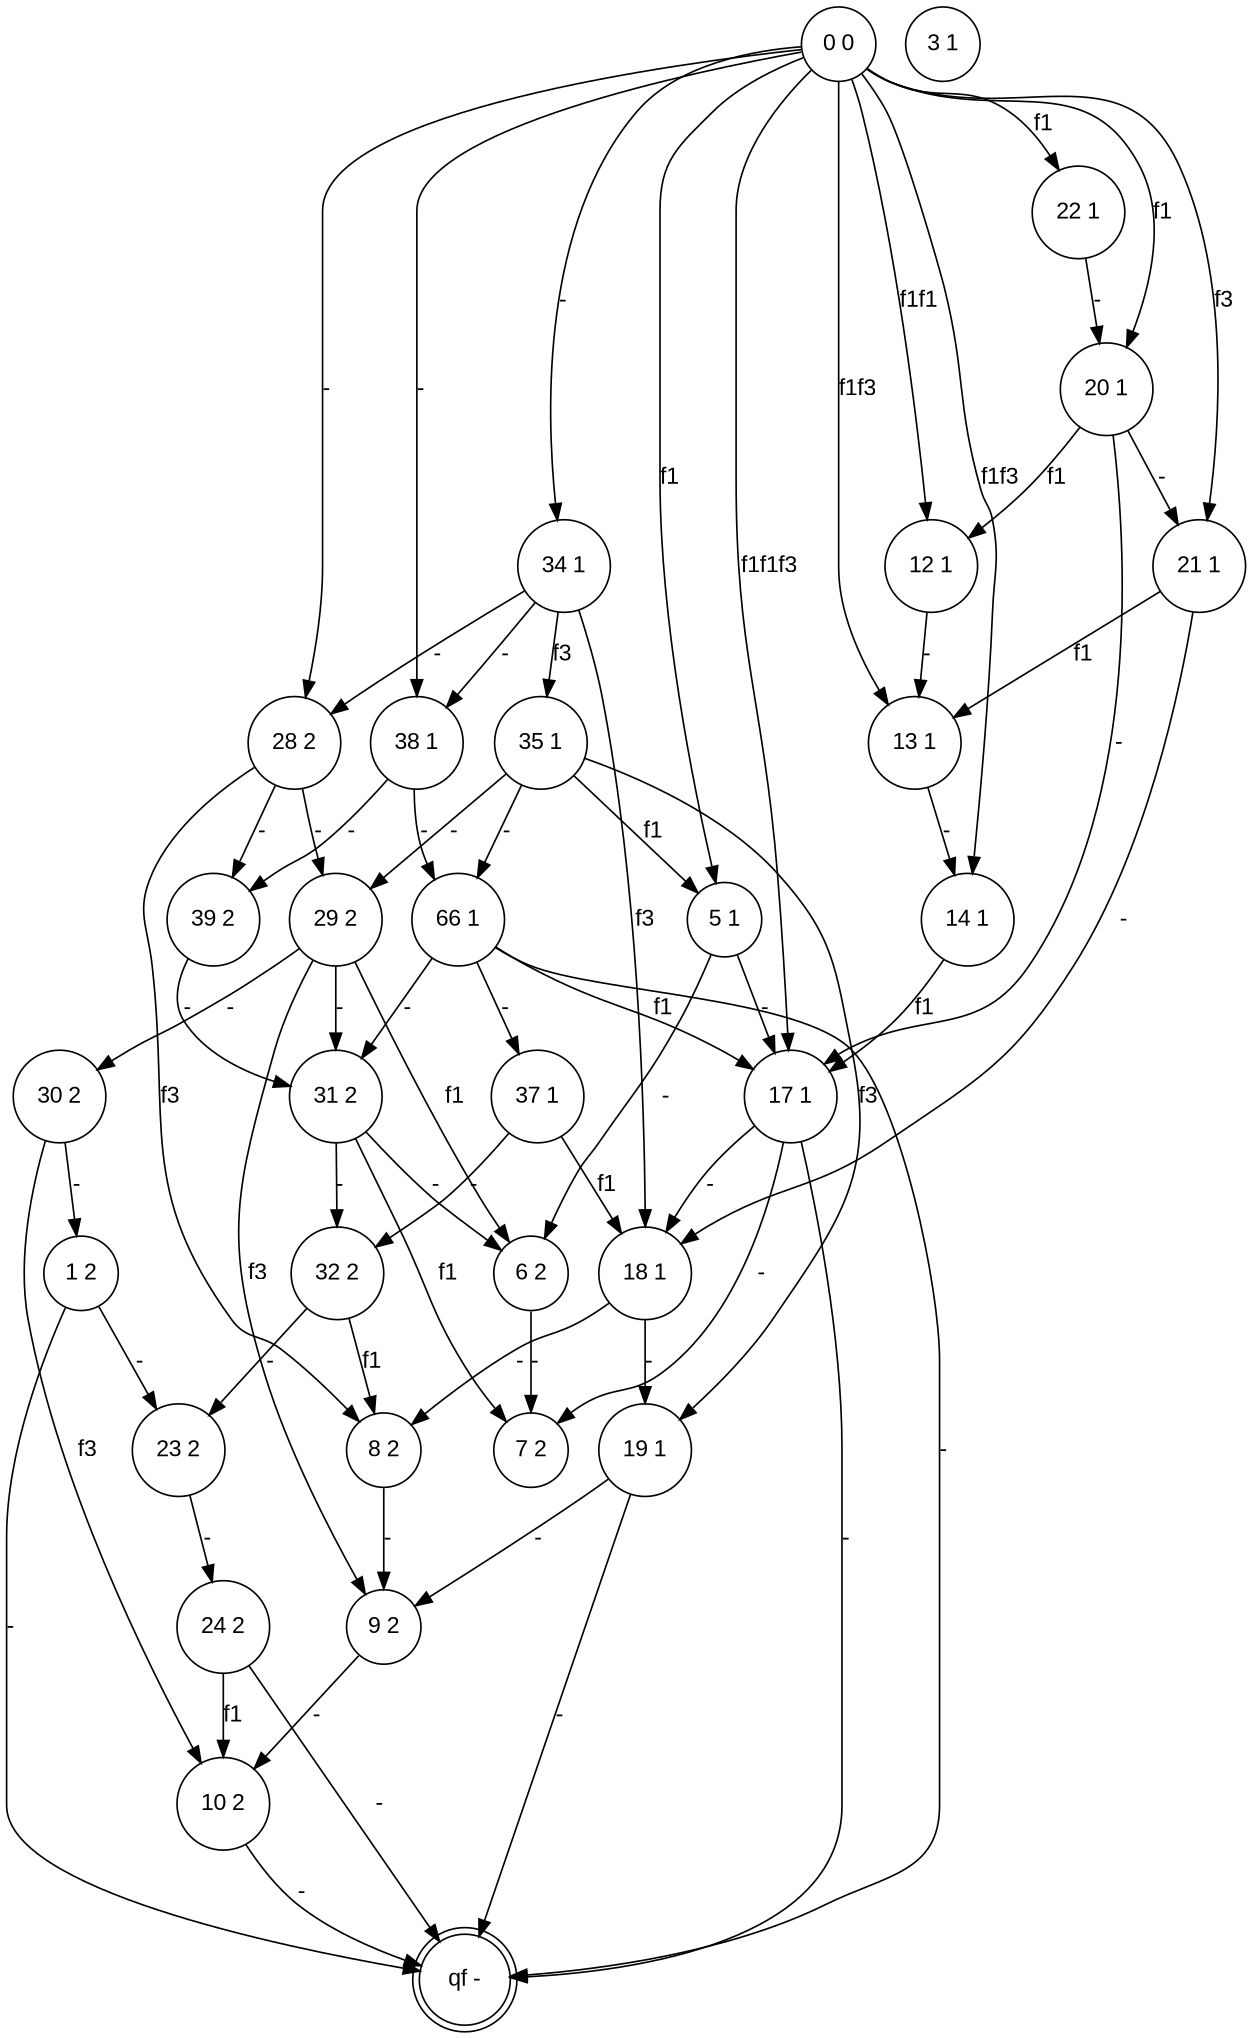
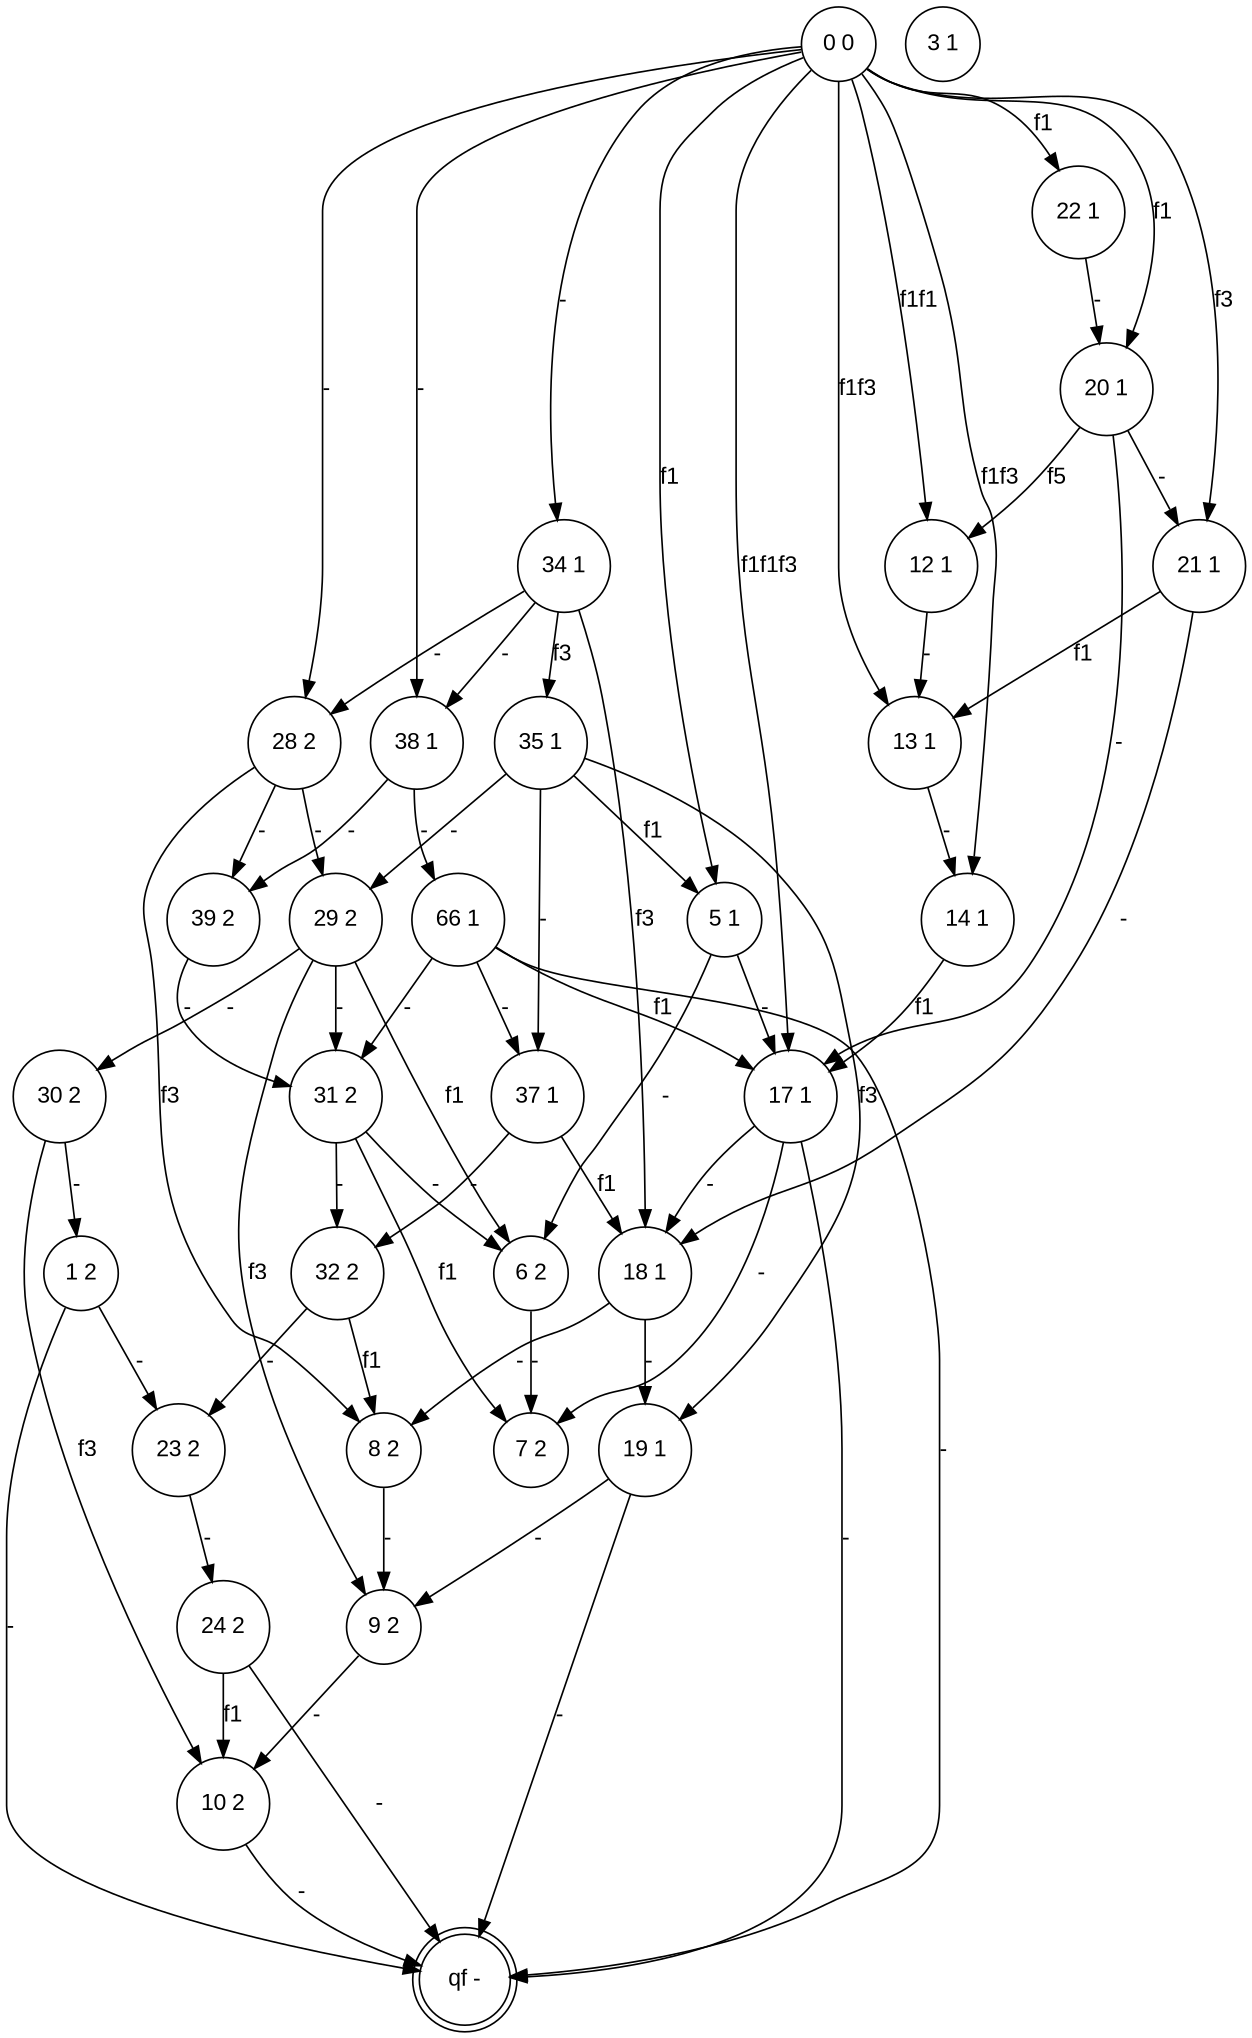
edge "20 1" -> "12 1": label "f1" -> "f5"
edge "35 1" -> "66 1": now "35 1" -> "37 1"
